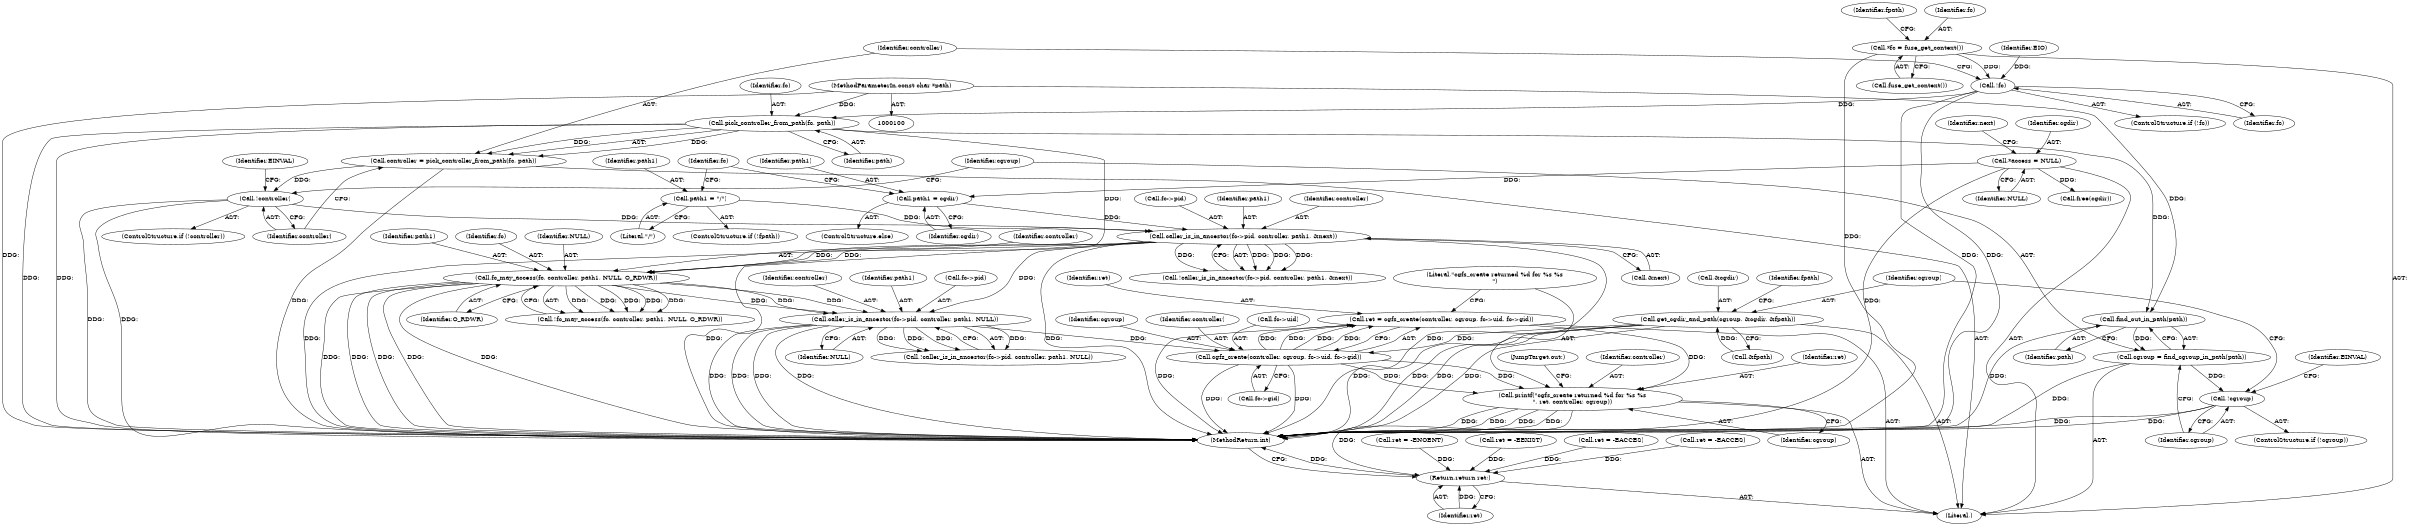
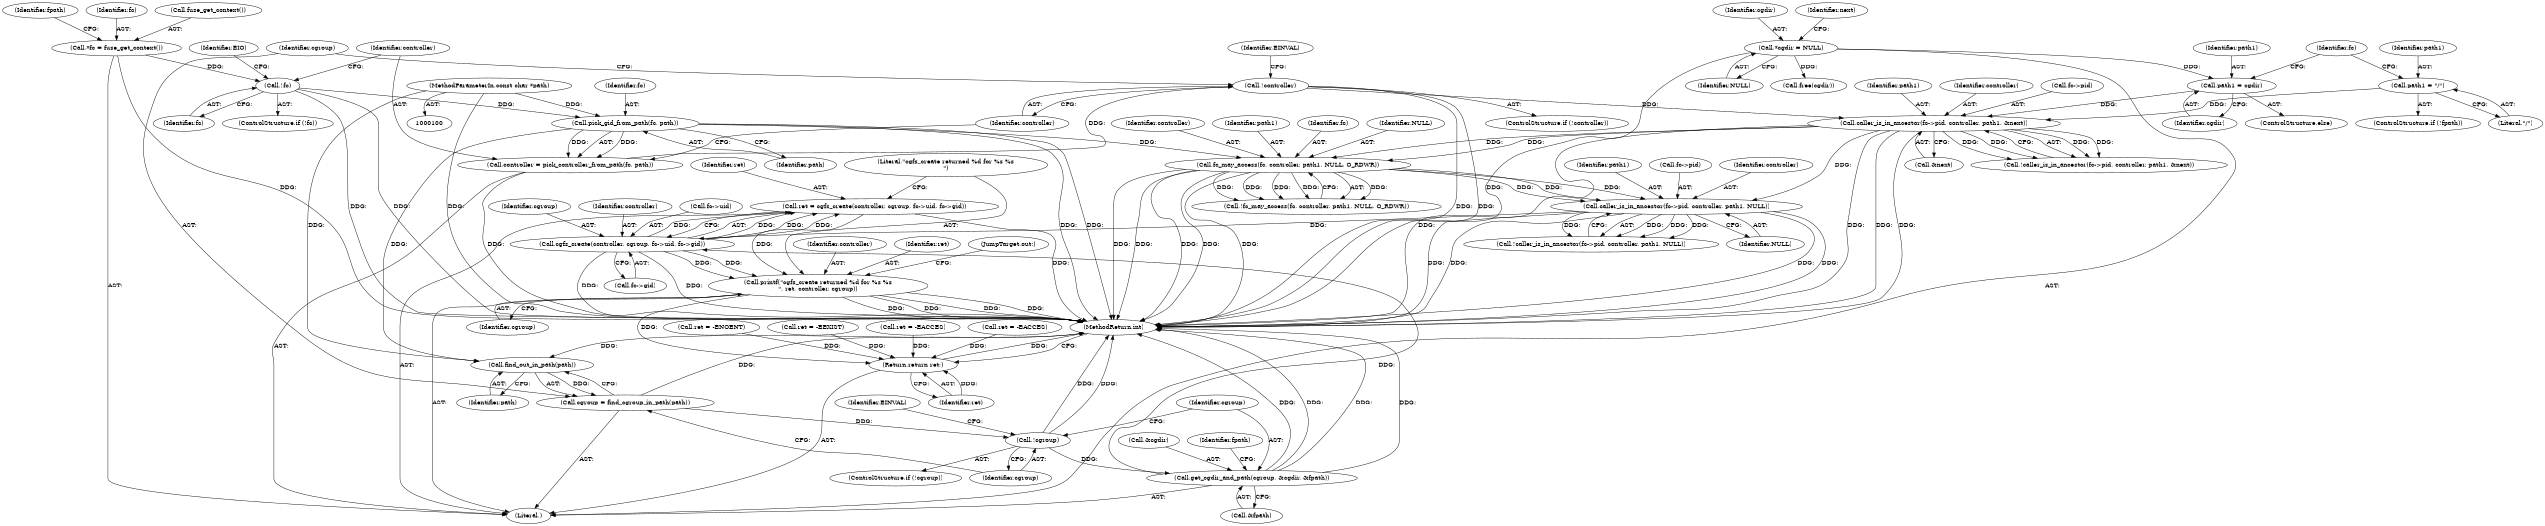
edge "(Call,*fc = fuse_get_context())" -> "(Call,fuse_get_context())": removed, label "CFG:"
edge "(Identifier,EIO)" -> "(Call,!fc)": label "DDG: " -> "CFG: "
node "(Call,pick_controller_from_path(fc, path))": label "(Call,pick_controller_from_path(fc, path))" -> "(Call,pick_gid_from_path(fc, path))"
node "(Call,*access = NULL)": label "(Call,*access = NULL)" -> "(Call,*cgdir = NULL)"
node "(Identifier,O_RDWR)": removed
edge "(Call,&fpath)" -> "(Call,get_cgdir_and_path(cgroup, &cgdir, &fpath))": label "DDG: " -> "AST: "
edge "(Call,find_out_in_path(path))" -> "(MethodReturn,int)": reversed
edge "(Call,!cgroup)" -> "(Call,get_cgdir_and_path(cgroup, &cgdir, &fpath))": added, label "DDG:"
